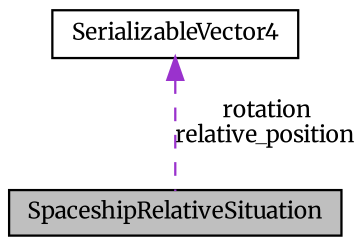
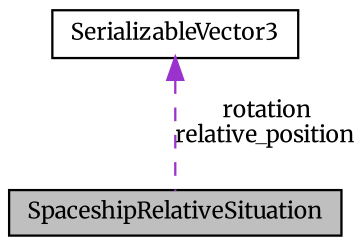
node "SerializableVector4": label "SerializableVector4" -> "SerializableVector3"
